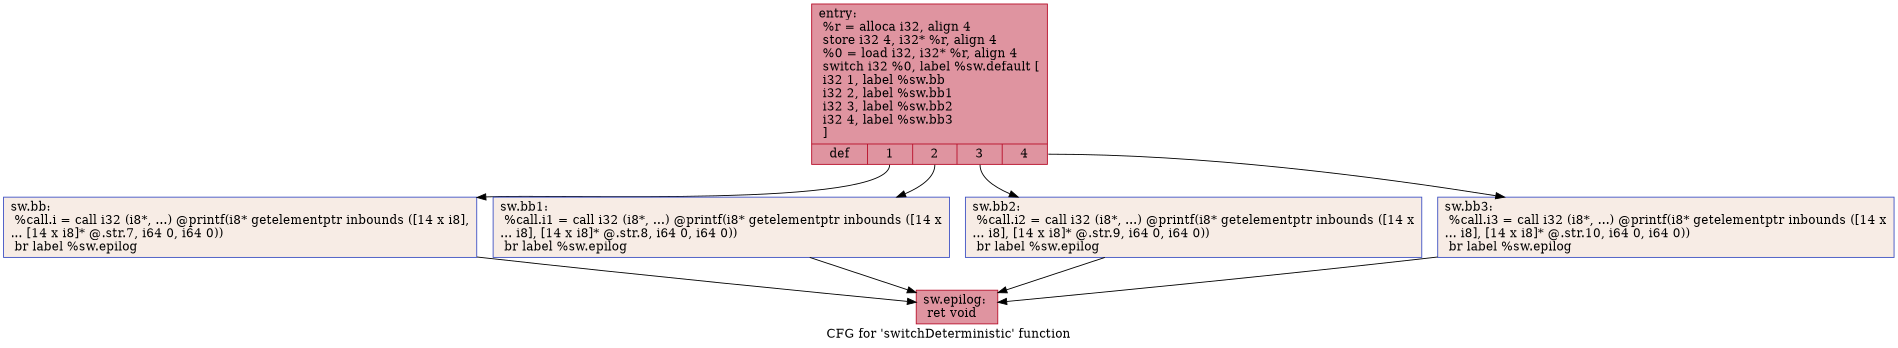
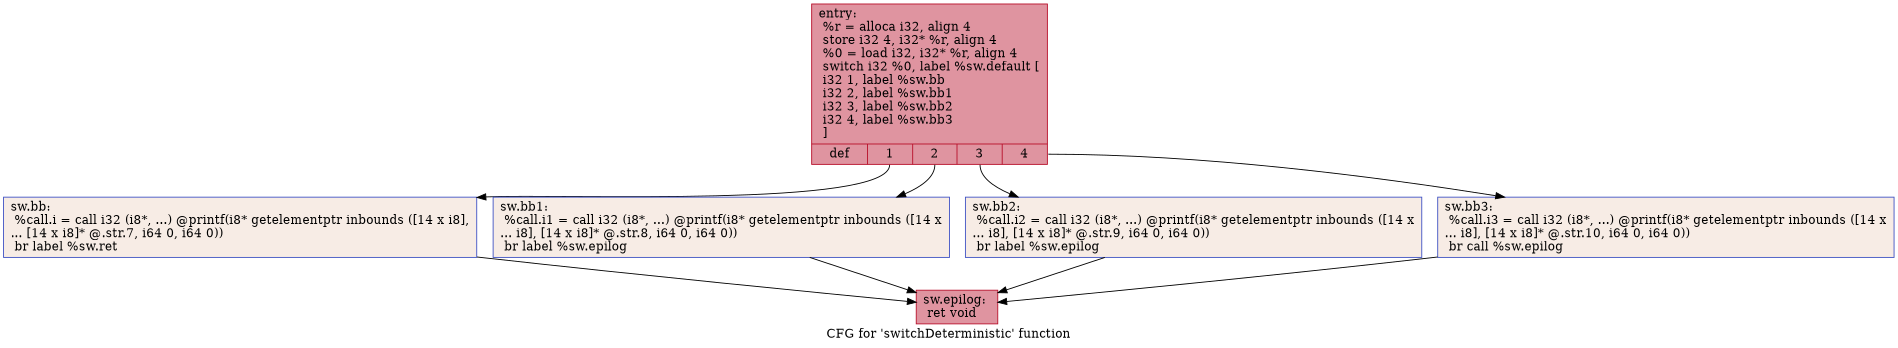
node "sw.bb:": text "br label %sw.epilog" -> "br label %sw.ret"
node "sw.bb3:": text "br label %sw.epilog" -> "br call %sw.epilog"
